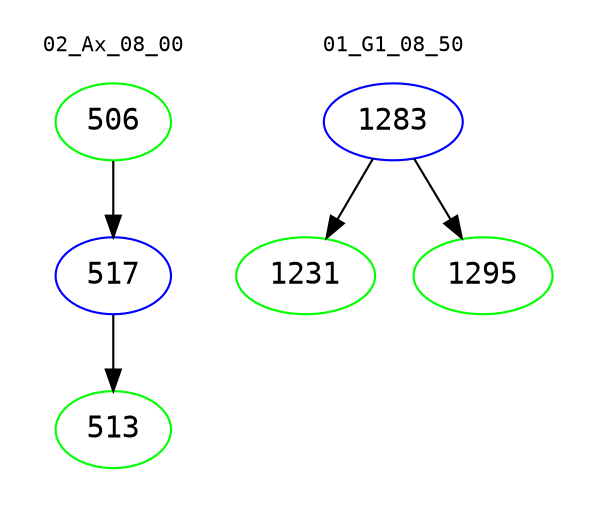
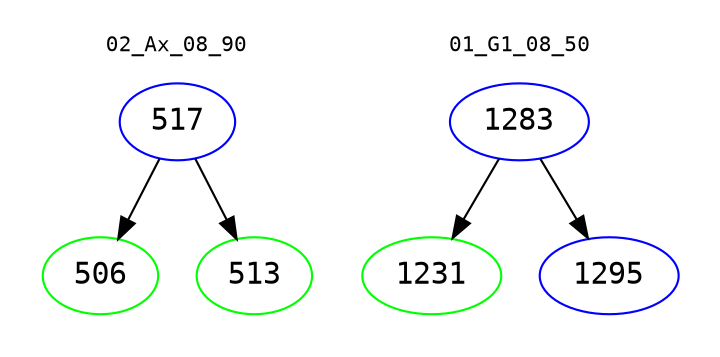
cluster "02_Ax_08_00": label "02_Ax_08_00" -> "02_Ax_08_90"
edge "506" -> "517": reversed
node "1295": color green -> blue
